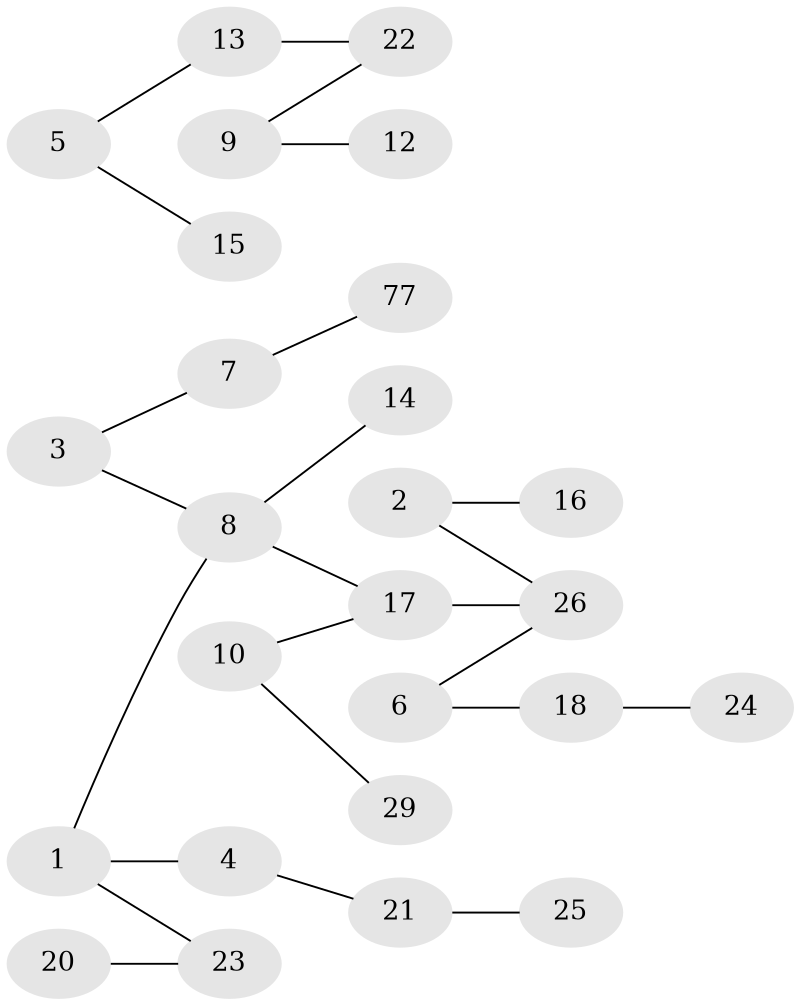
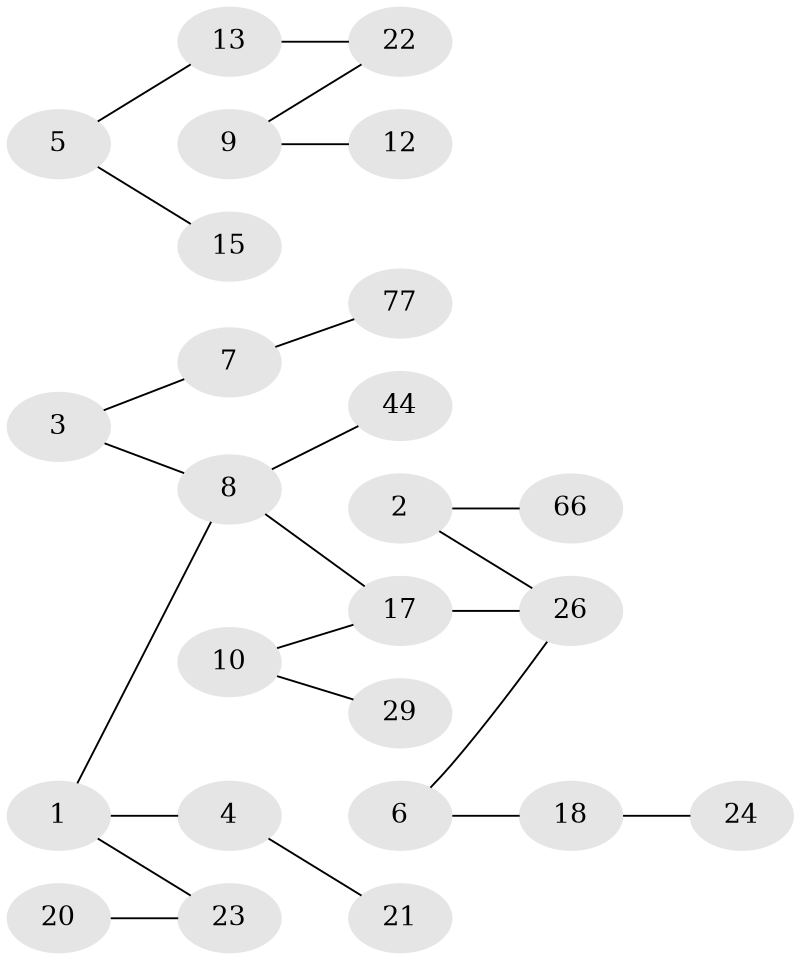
node "14": label "14" -> "44"
node "16": label "16" -> "66"
node "25": removed
